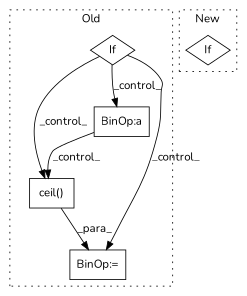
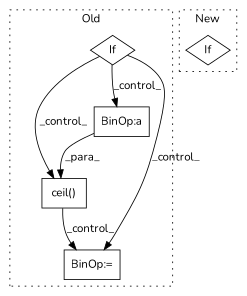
edge "BinOp:a" -> "ceil()": label "_control_" -> "_para_"
edge "ceil()" -> "BinOp:=": label "_para_" -> "_control_"
